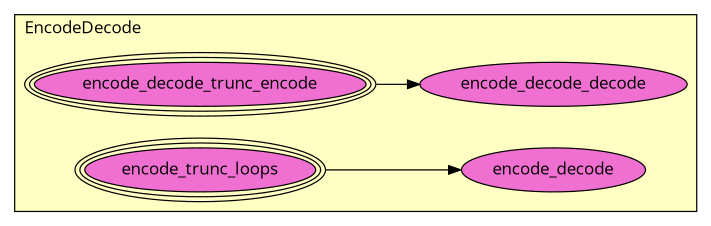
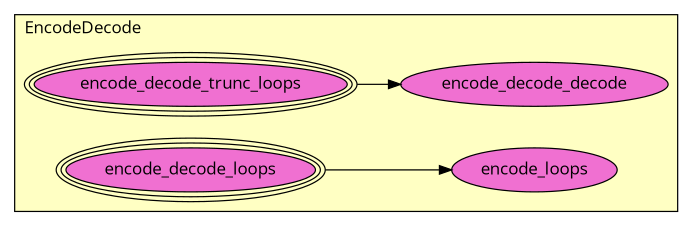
node "encode_decode_trunc_encode": label "encode_decode_trunc_encode" -> "encode_decode_trunc_loops"
node "encode_trunc_loops": label "encode_trunc_loops" -> "encode_decode_loops"
node "encode_decode": label "encode_decode" -> "encode_loops"
